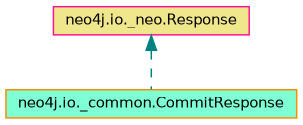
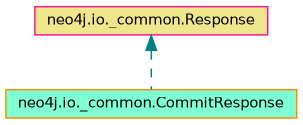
node "neo4j.io._neo.Response": label "neo4j.io._neo.Response" -> "neo4j.io._common.Response"
